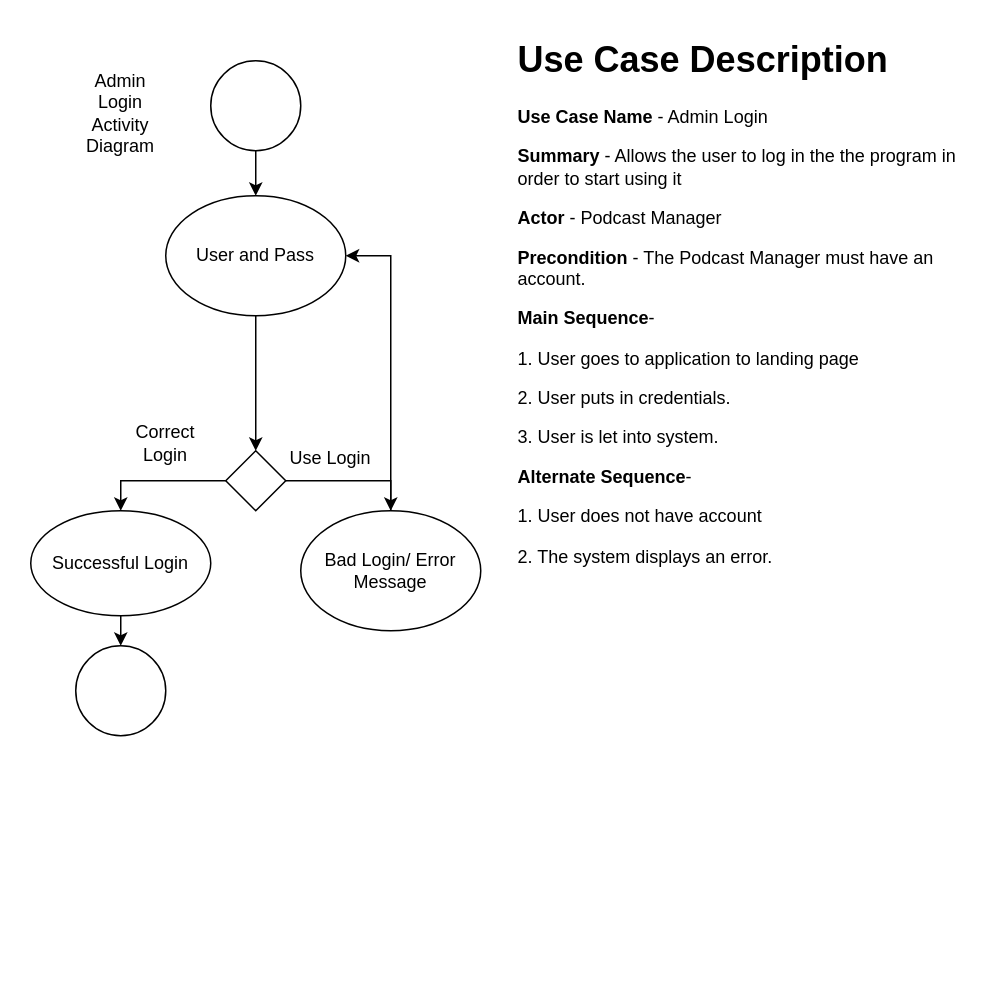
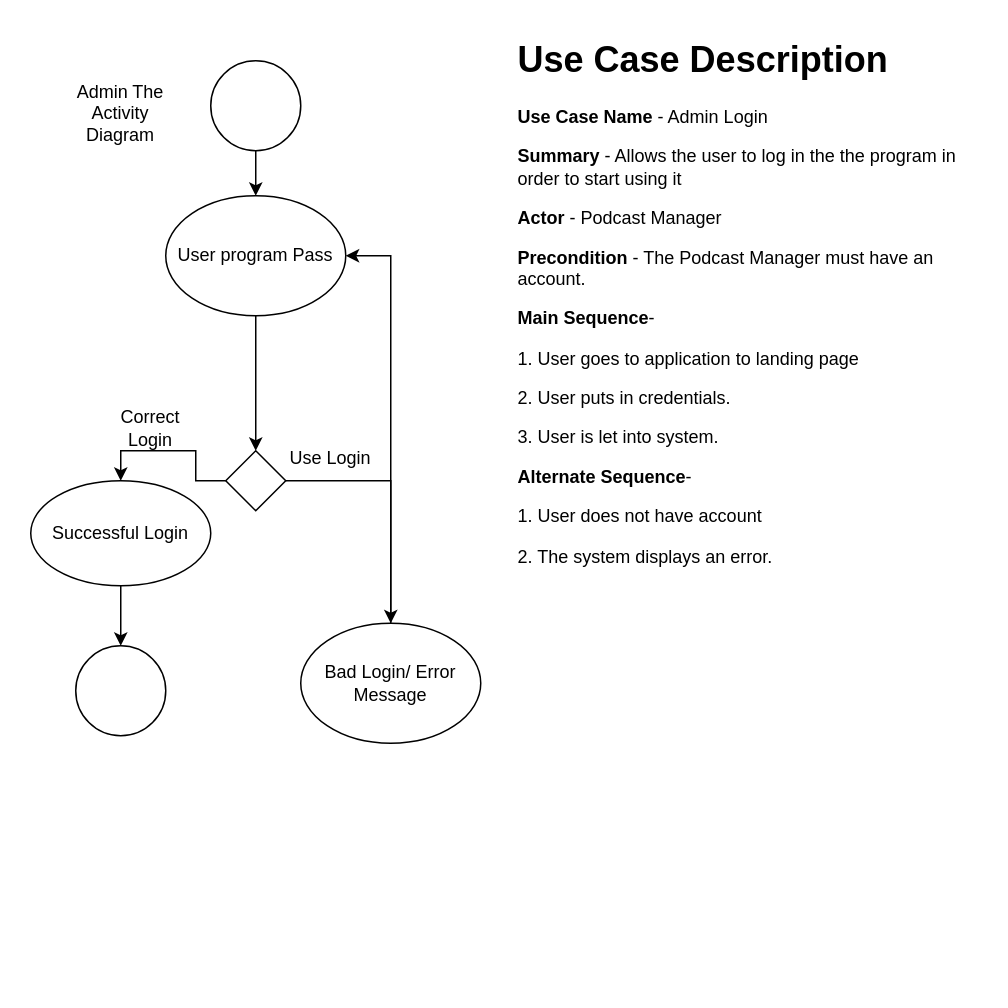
node "Admin Login Activity Diagram": label "Admin Login Activity Diagram" -> "Admin The Activity Diagram"
node "User and Pass": label "User and Pass" -> "User program Pass"
node "Correct Login": moved (166, 443) -> (151, 428)
node "Successful Login": moved (121, 563) -> (121, 533)
node "Bad Login/ Error Message": moved (391, 571) -> (391, 683)
